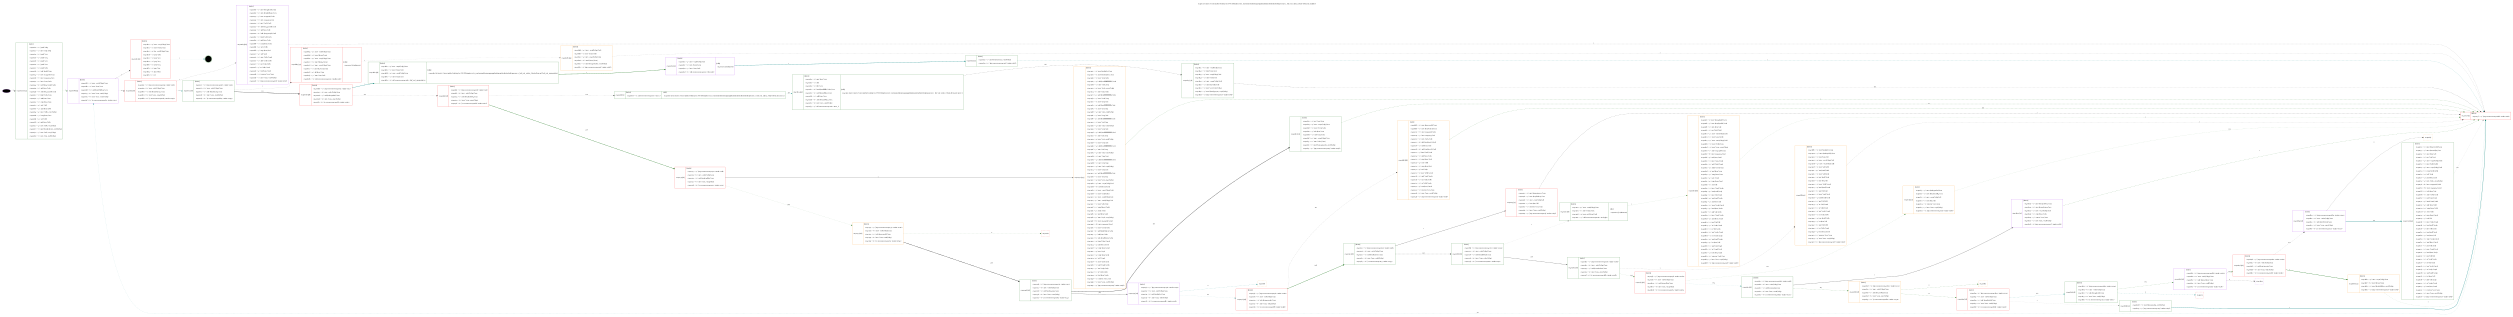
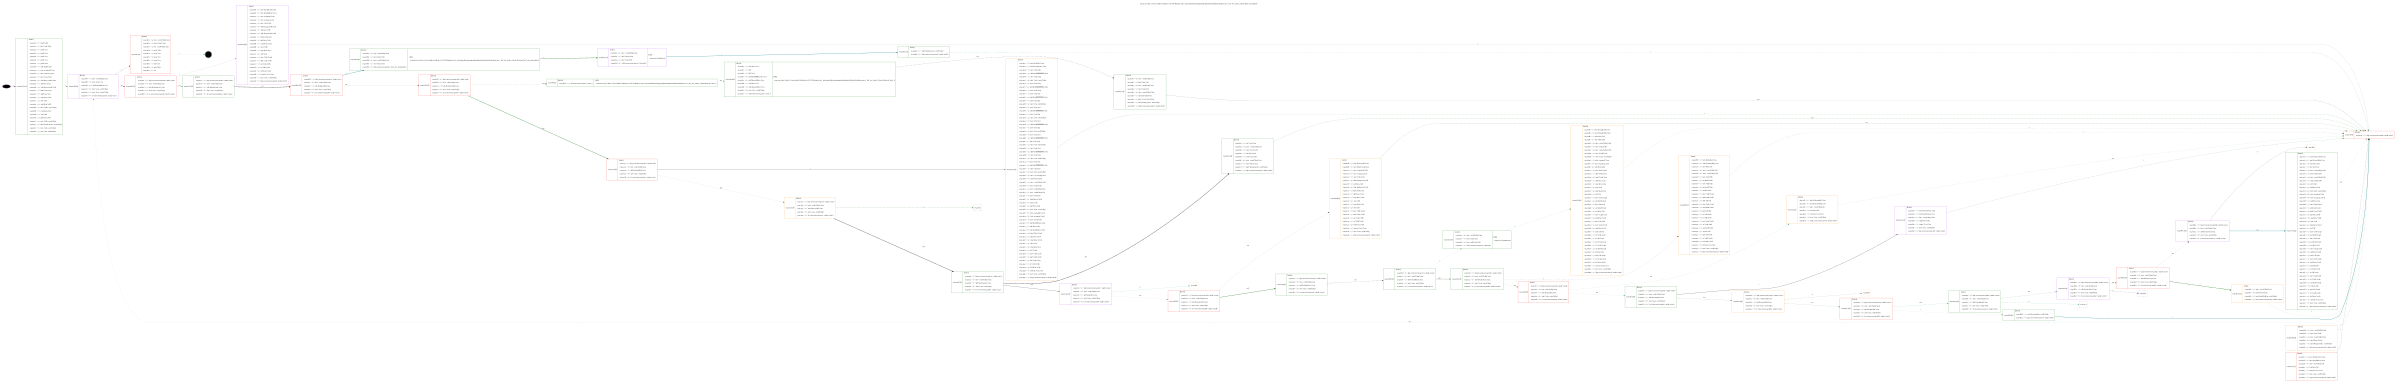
node "0x401bb4 [39]": removed
edge "0x4017a1 [28]" -> "0x401a53 [27]": removed, label "1"
